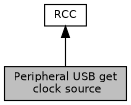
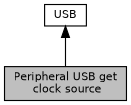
node "RCC": label "RCC" -> "USB"
